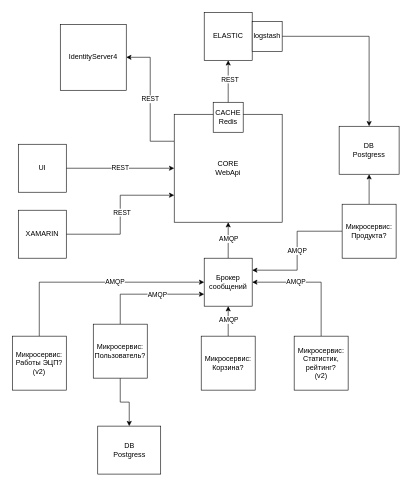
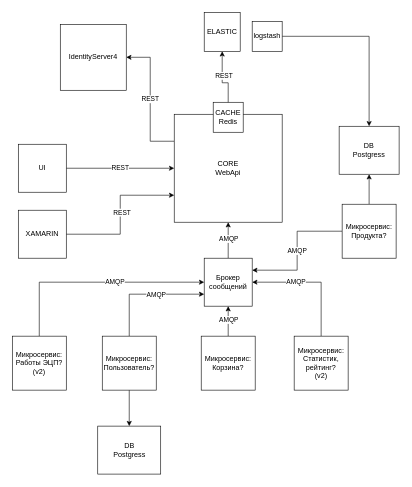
node "ELASTIC": size 48x48 -> 36x39
node "Микросервис: Пользователь?": moved (120, 351) -> (129, 363)
